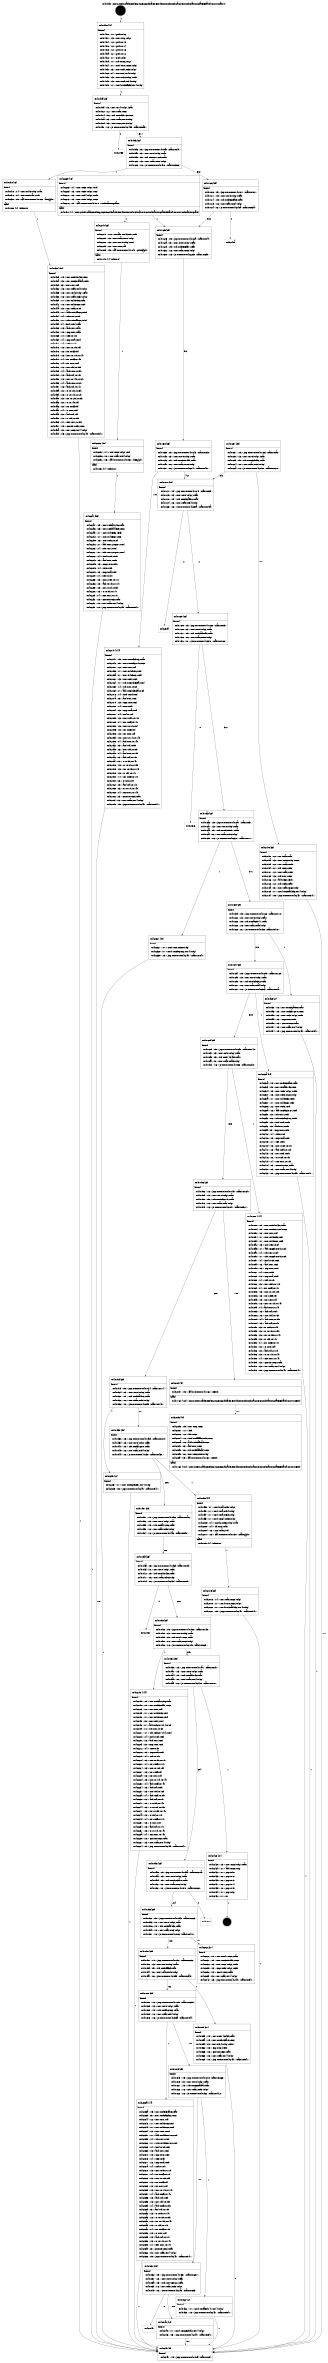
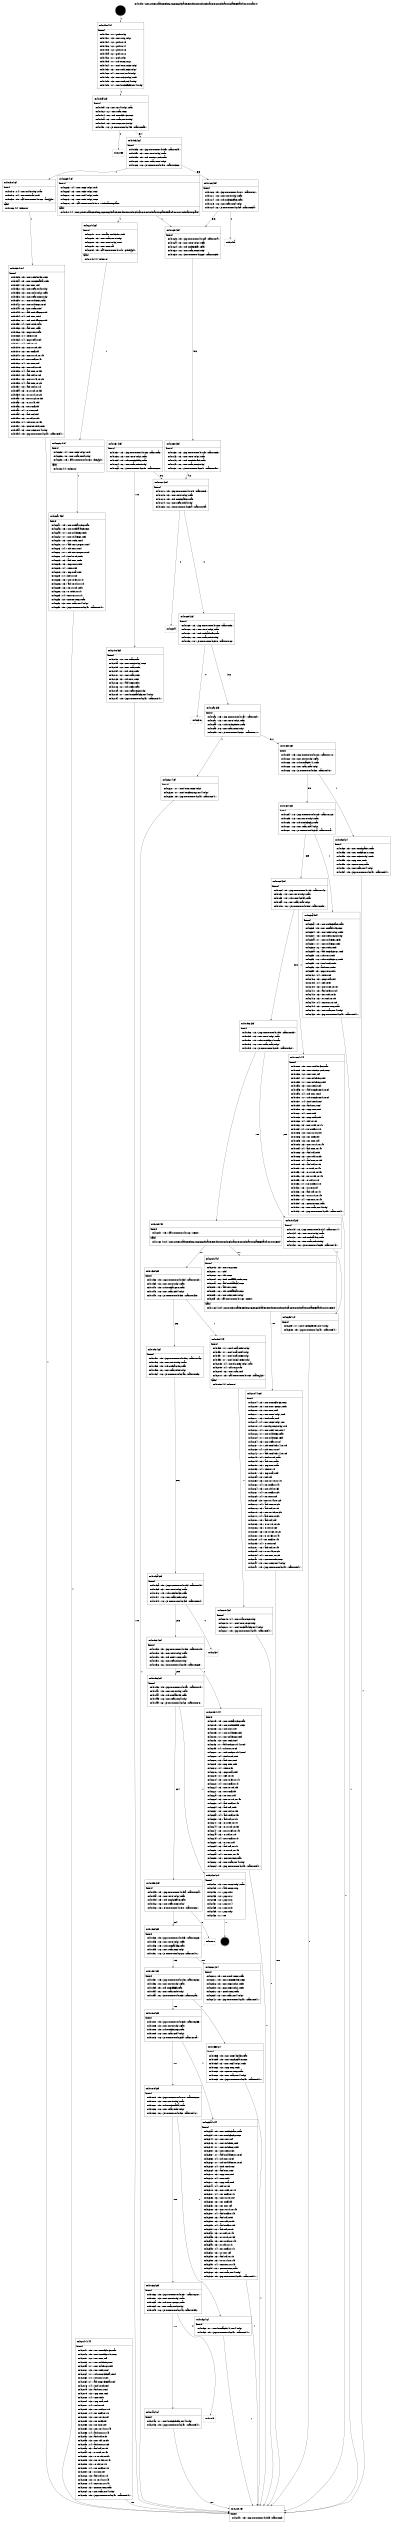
edge "0x401c3e [25]" -> "0x402047 [144]": removed, label "100"
edge "0x401d1f [25]" -> "0x401d38 [25]": now "0x4020d7 [5]" -> "0x401d38 [25]"
node "0x402104 [168]": added
